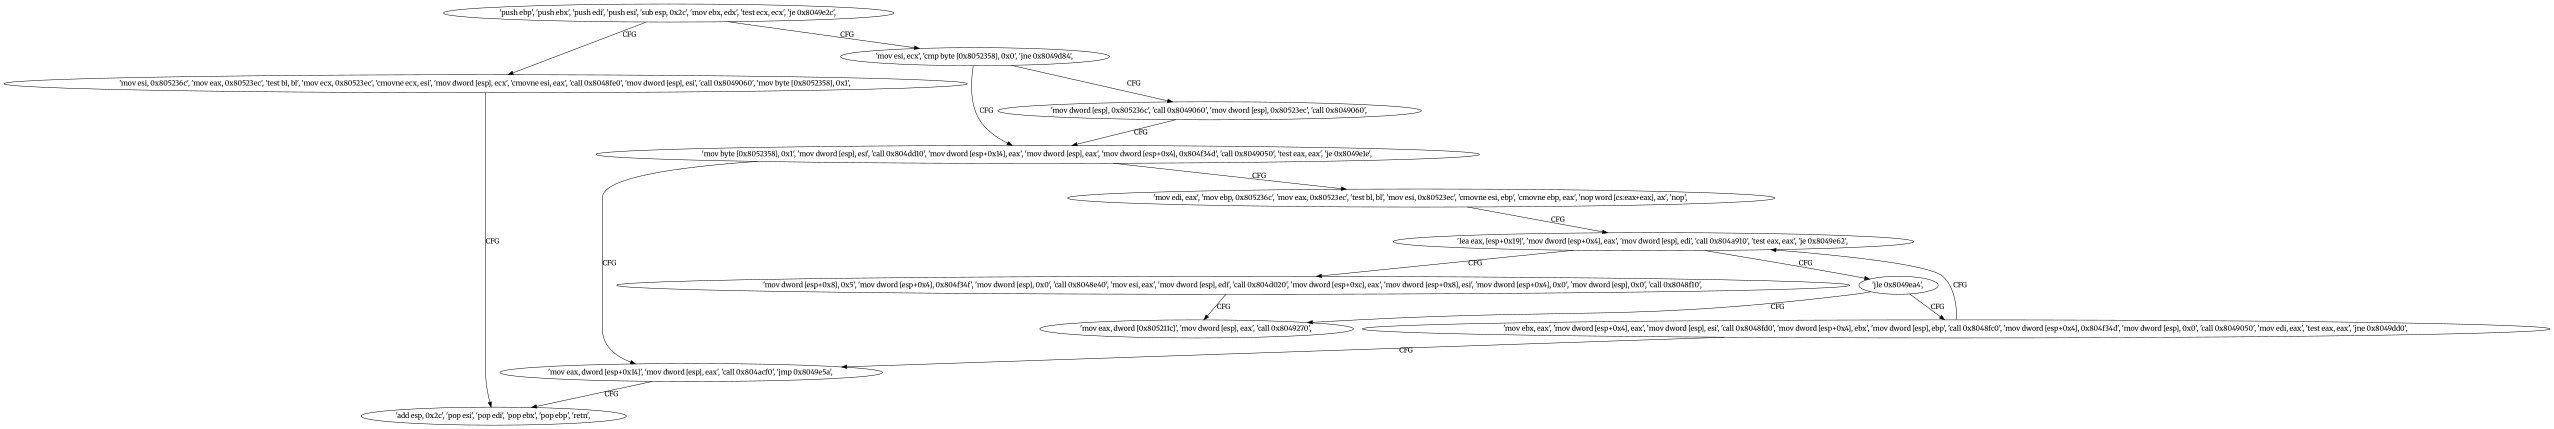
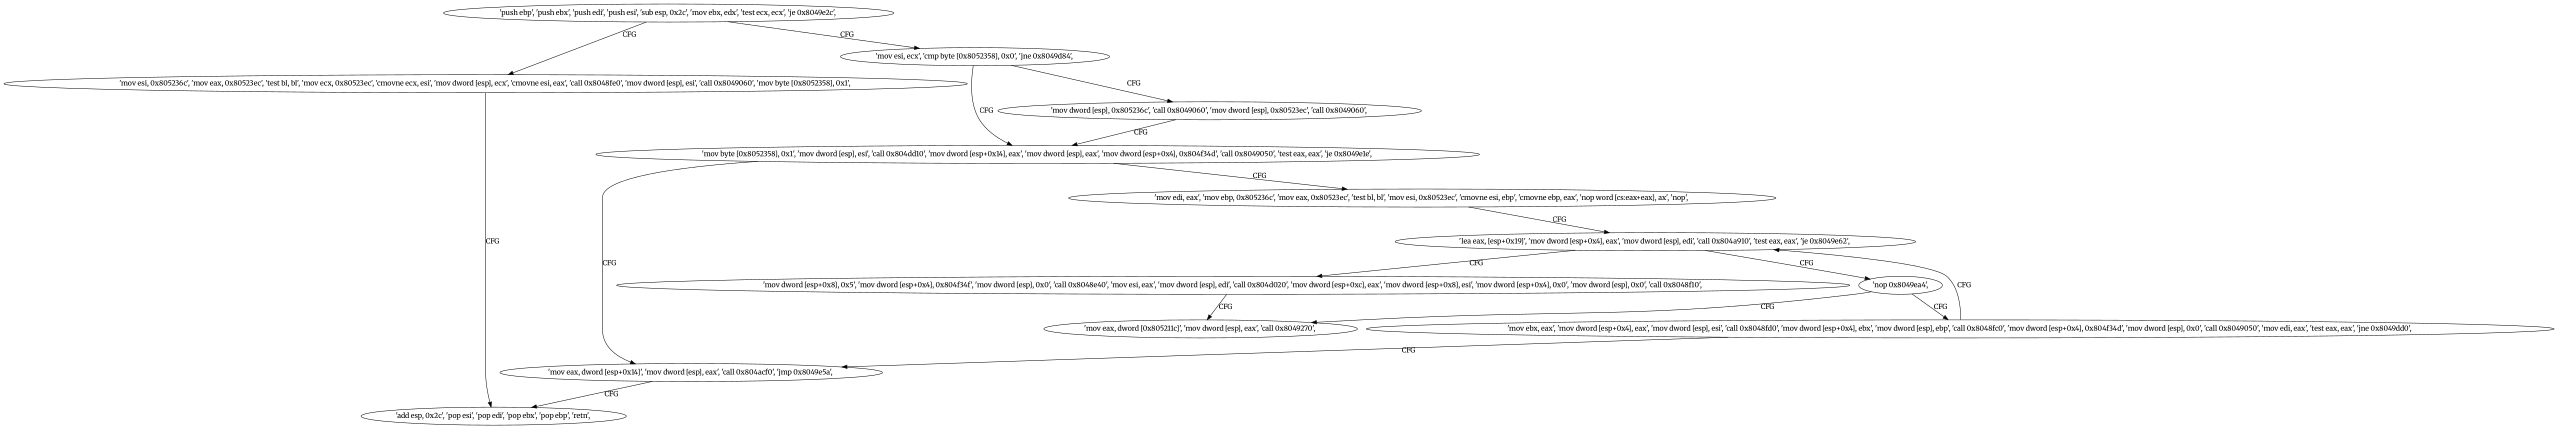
node "'jle 0x8049ea4',": label "'jle 0x8049ea4'," -> "'nop 0x8049ea4',"
